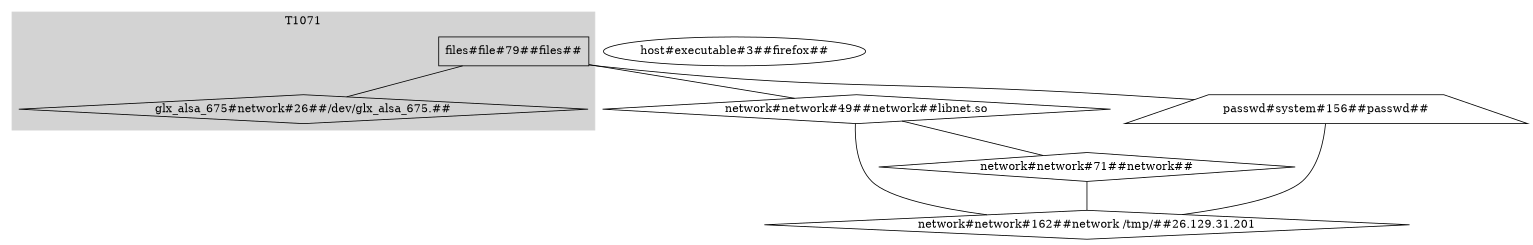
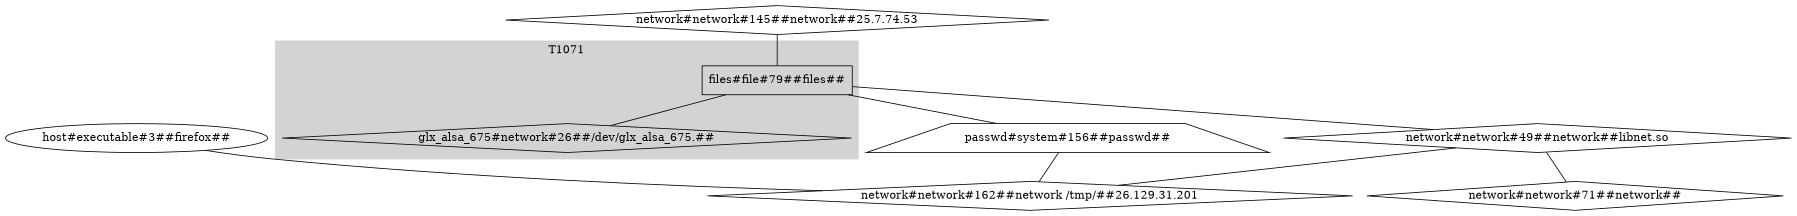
node "network#network#145##network##25.7.74.53": added
edge "network#network#71##network##" -- "network#network#162##network /tmp/##26.129.31.201": now "host#executable#3##firefox##" -- "network#network#162##network /tmp/##26.129.31.201"
